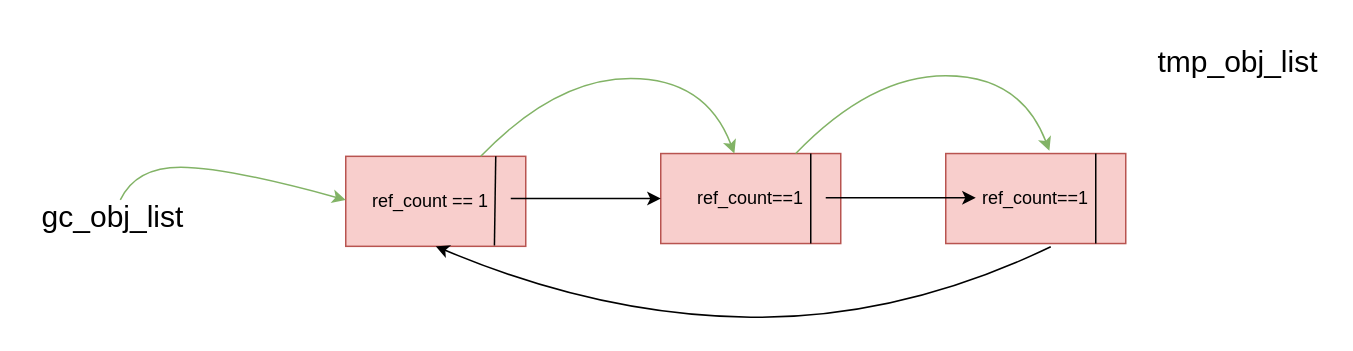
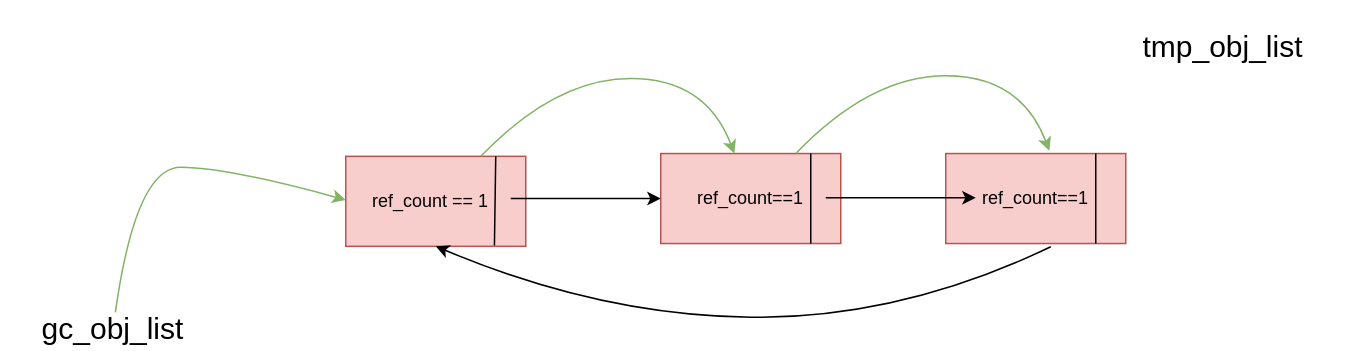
node "tmp_obj_list": moved (1238, 61) -> (1223, 46)
node "gc_obj_list": moved (113, 215) -> (113, 327)
